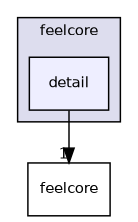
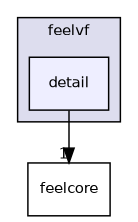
cluster "feelcore": label "feelcore" -> "feelvf"
